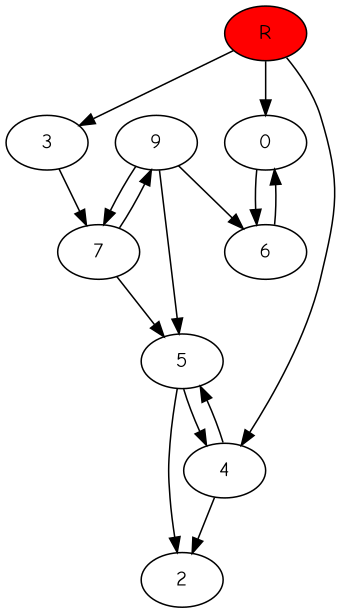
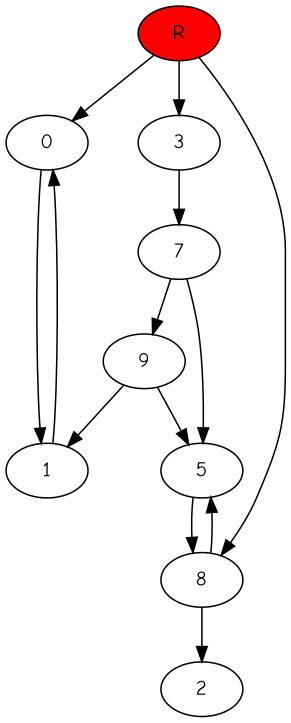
edge "9" -> "7": removed
node "6": label "6" -> "1"
edge "5" -> "2": removed
node "4": label "4" -> "8"
